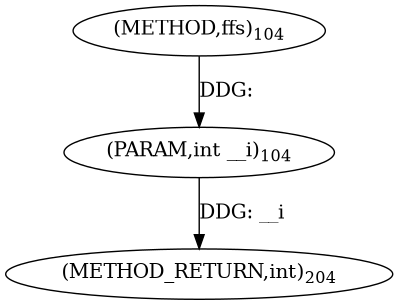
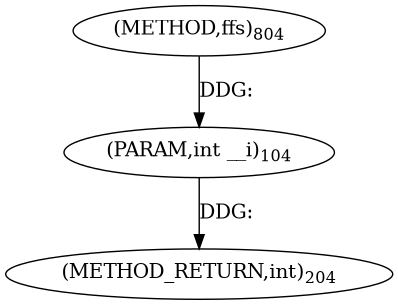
node "(METHOD,ffs)": text "104" -> "804"
edge "(PARAM,int __i)" -> "(METHOD_RETURN,int)": label "DDG: __i" -> "DDG: "
